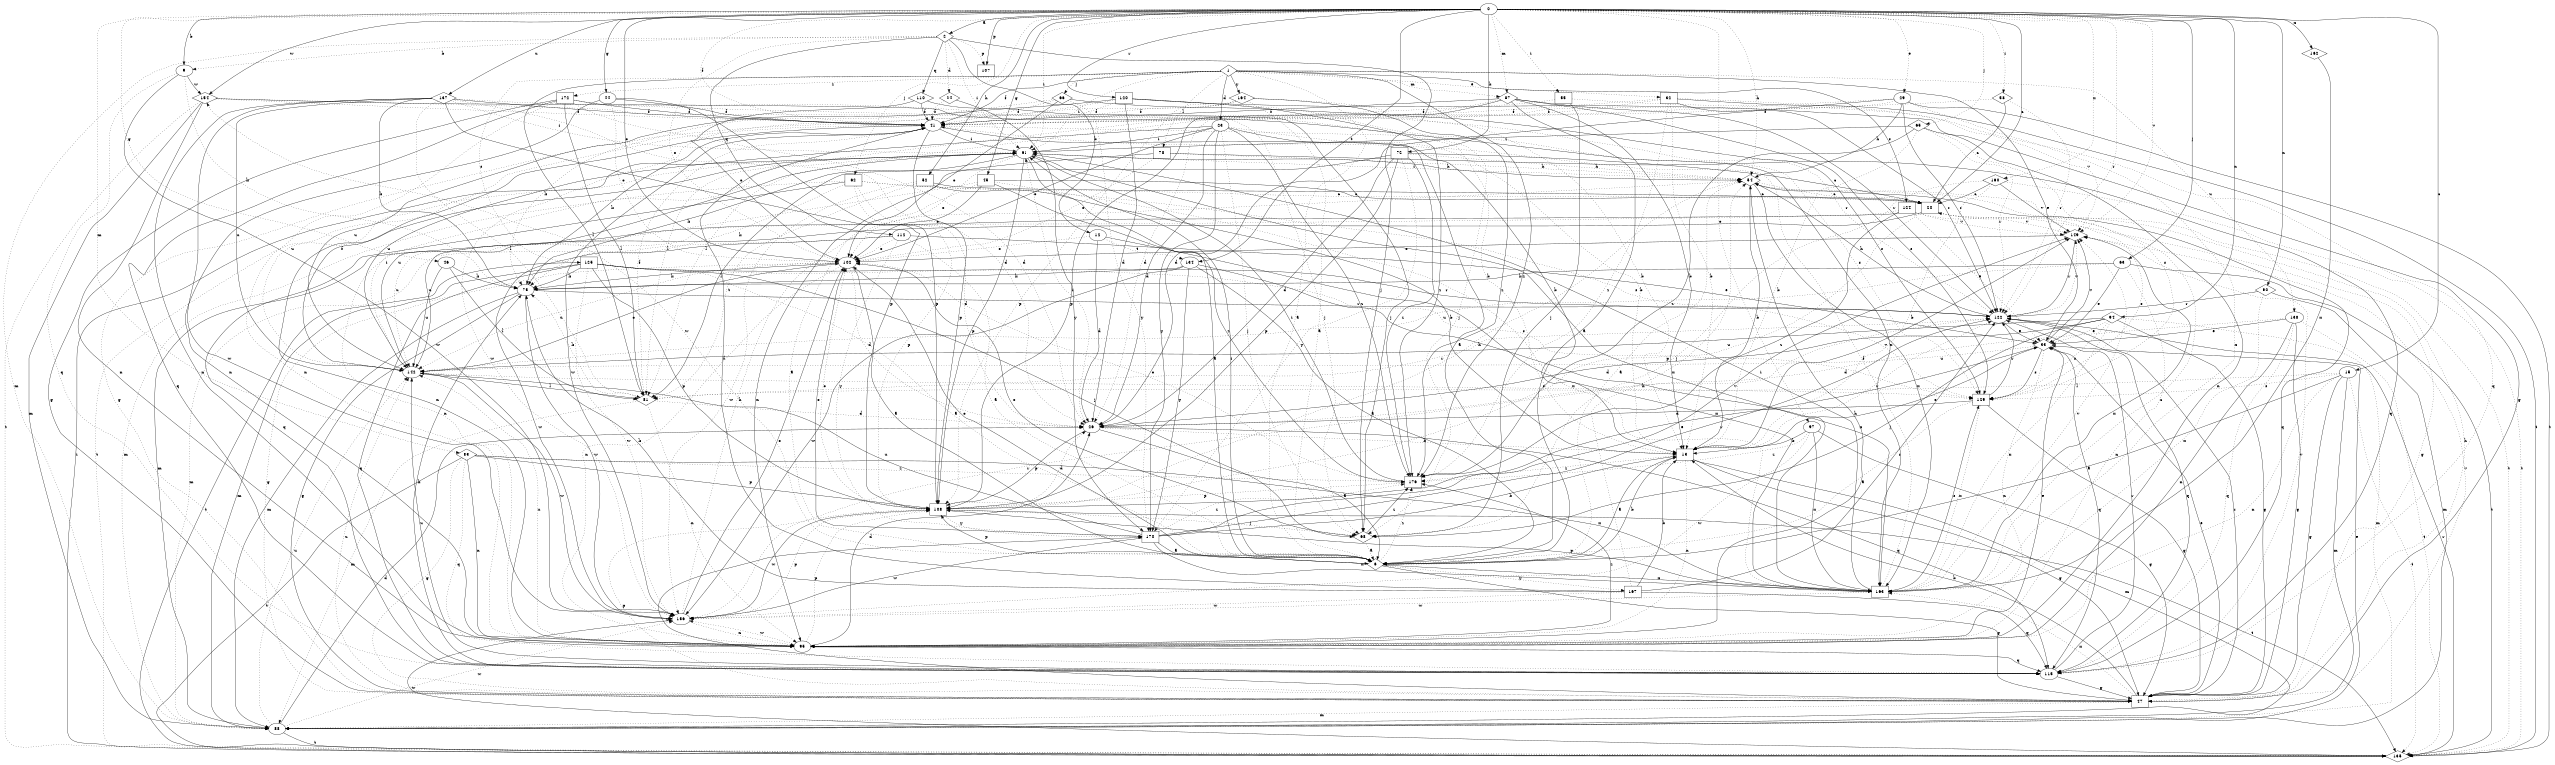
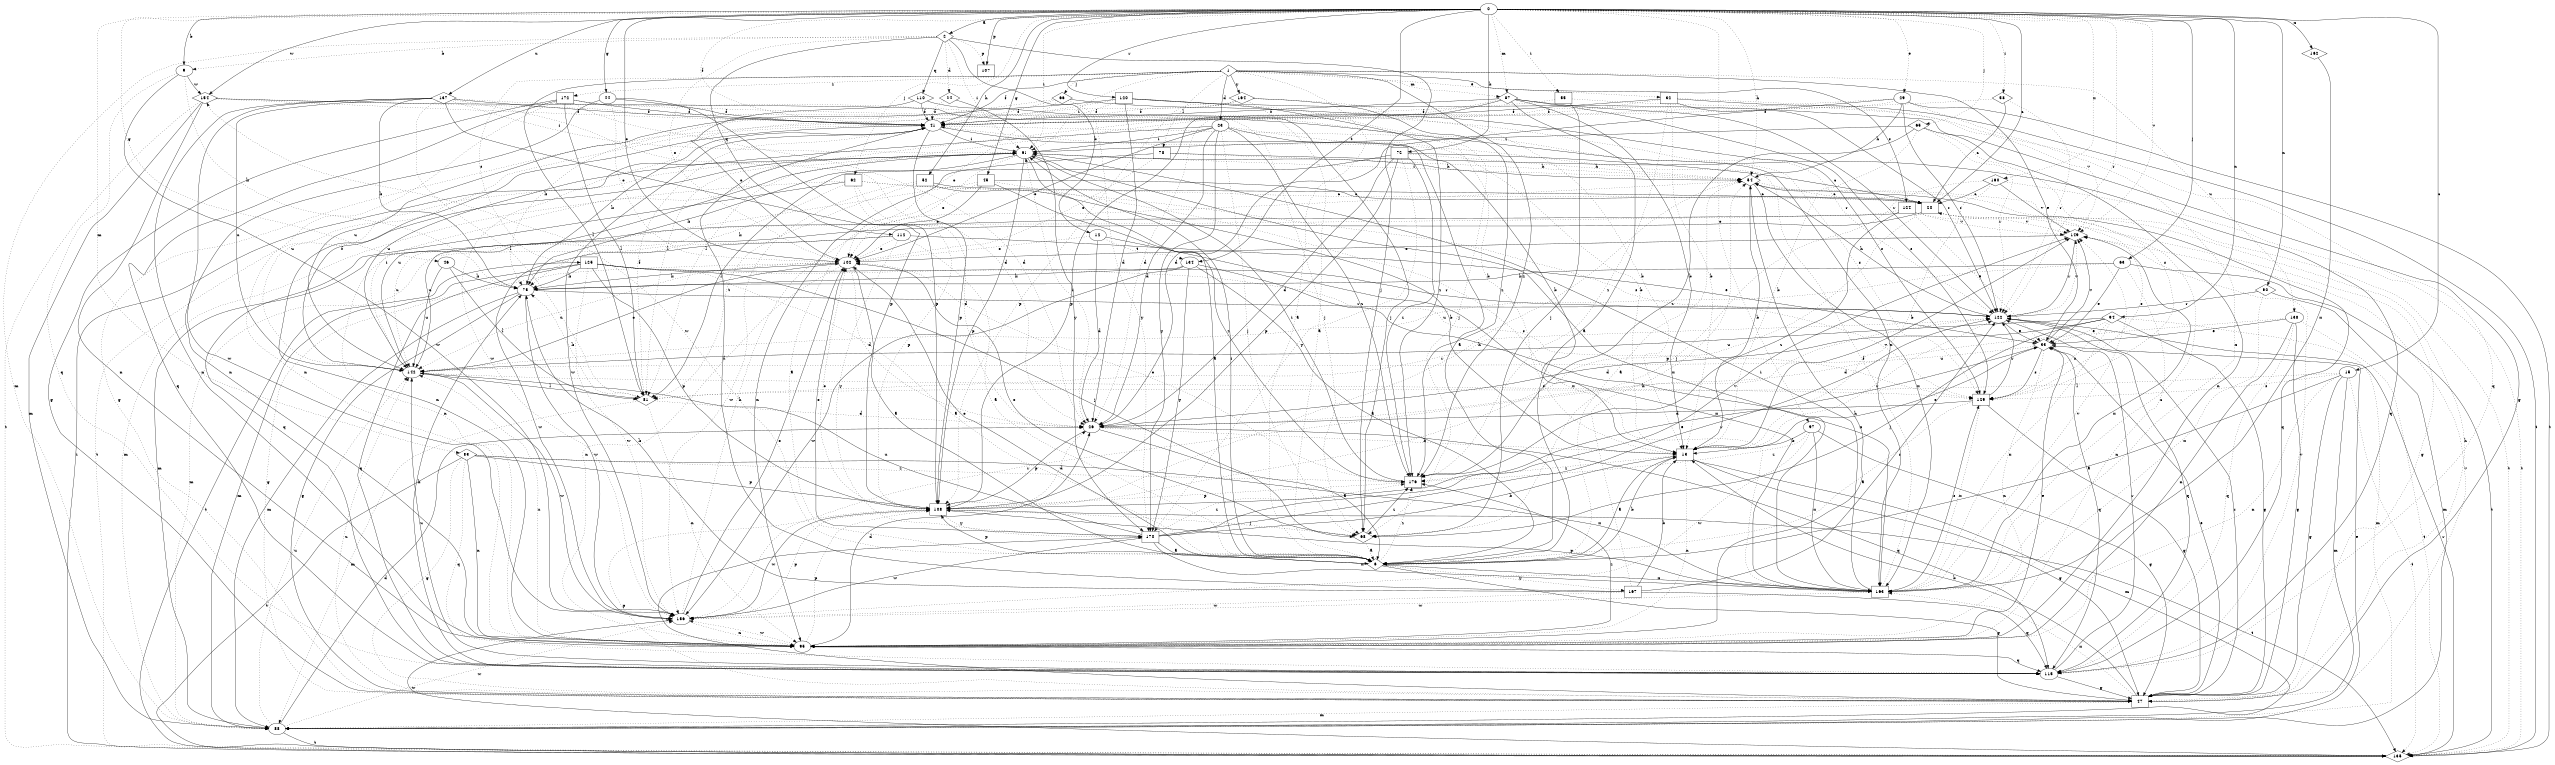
edge "32" -> "41": style dotted -> solid
edge "66" -> "102": style solid -> dotted
